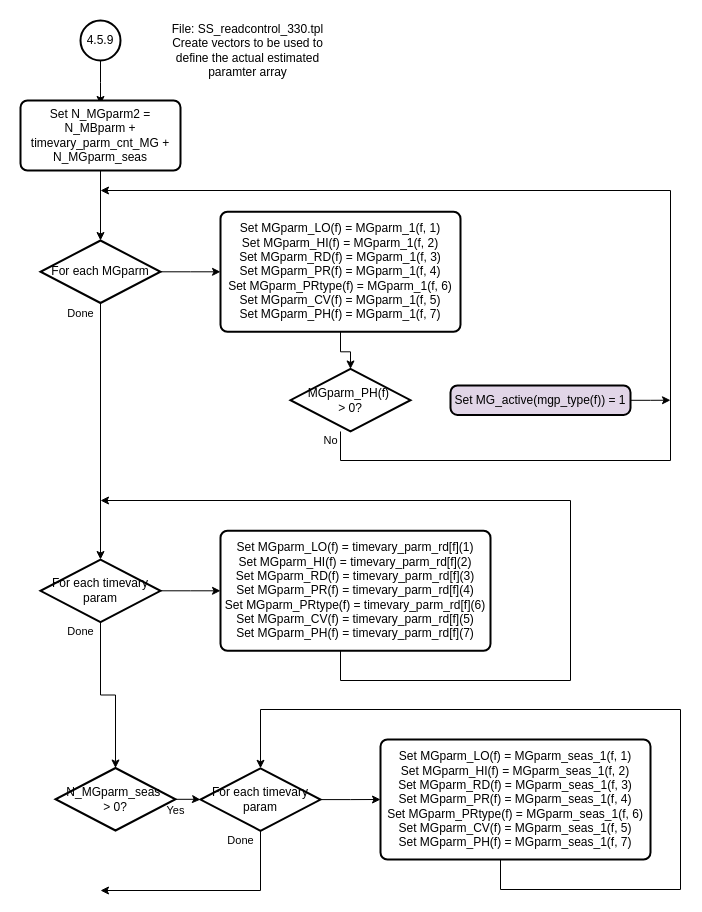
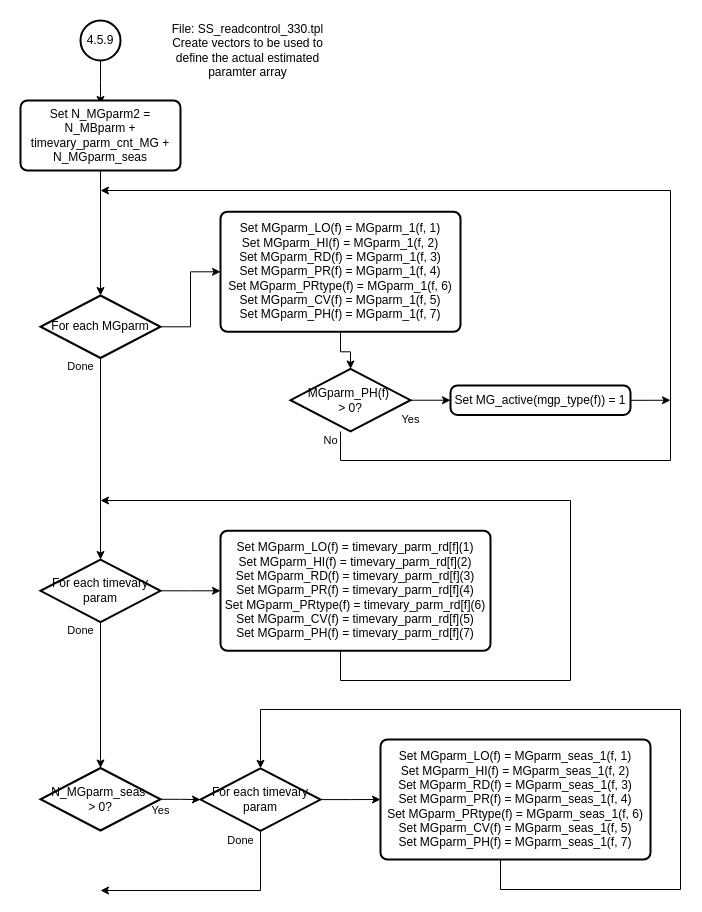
node "For each MGparm": moved (101, 272) -> (101, 327)
edge "MGparm_PH(f) > 0?" -> "Set MG_active(mgp_type(f)) = 1": added, label "Yes"
node "Set MG_active(mgp_type(f)) = 1": fillcolor #e1d5e7 -> #ffffff
node "N_MGparm_seas > 0?": moved (116, 799) -> (101, 799)
